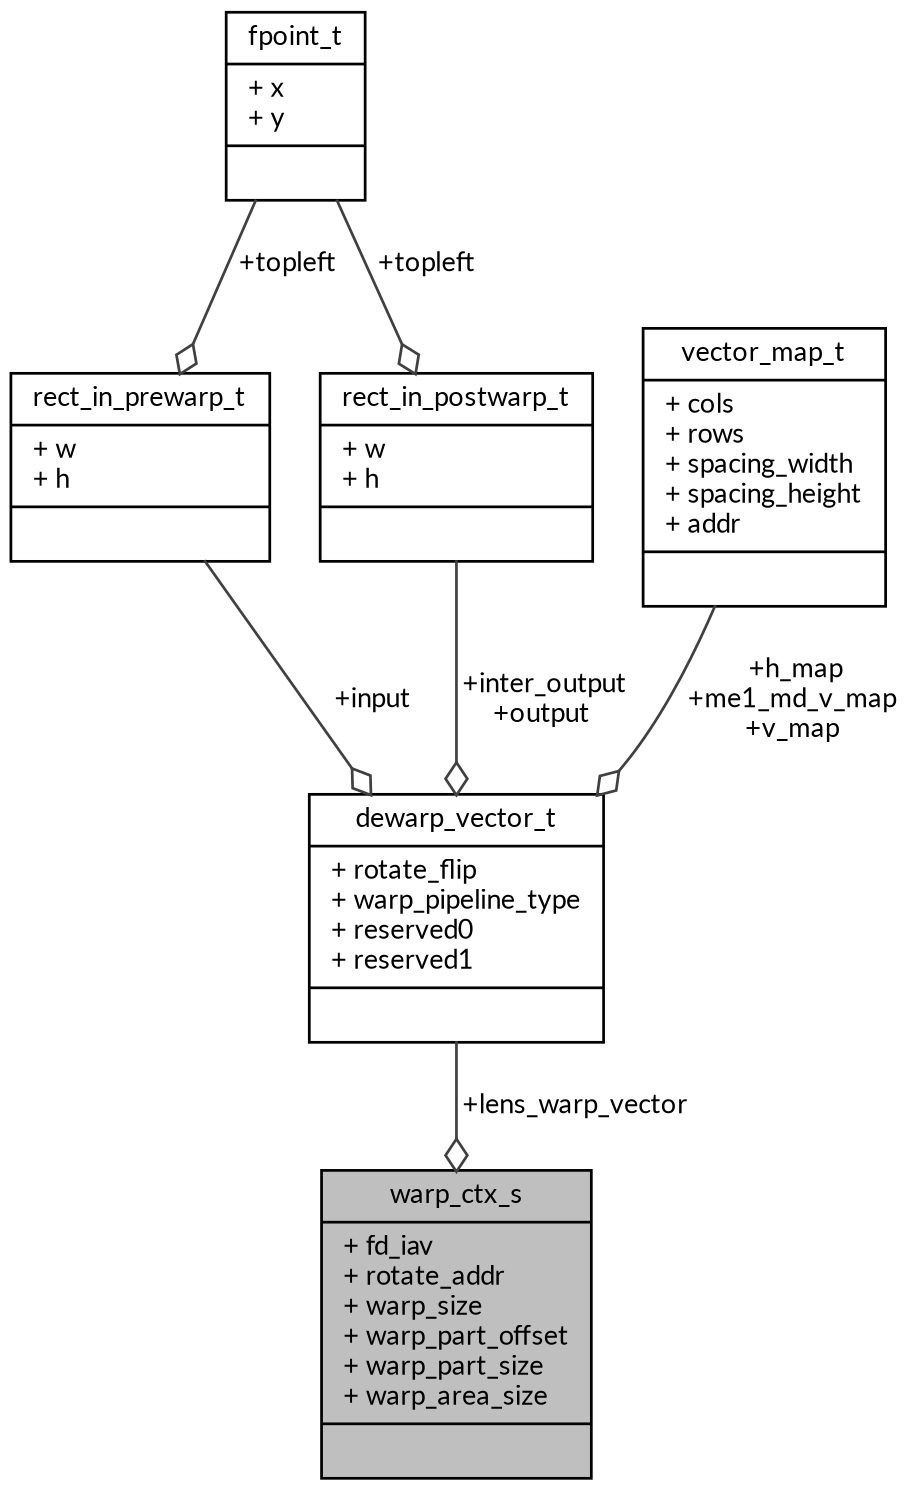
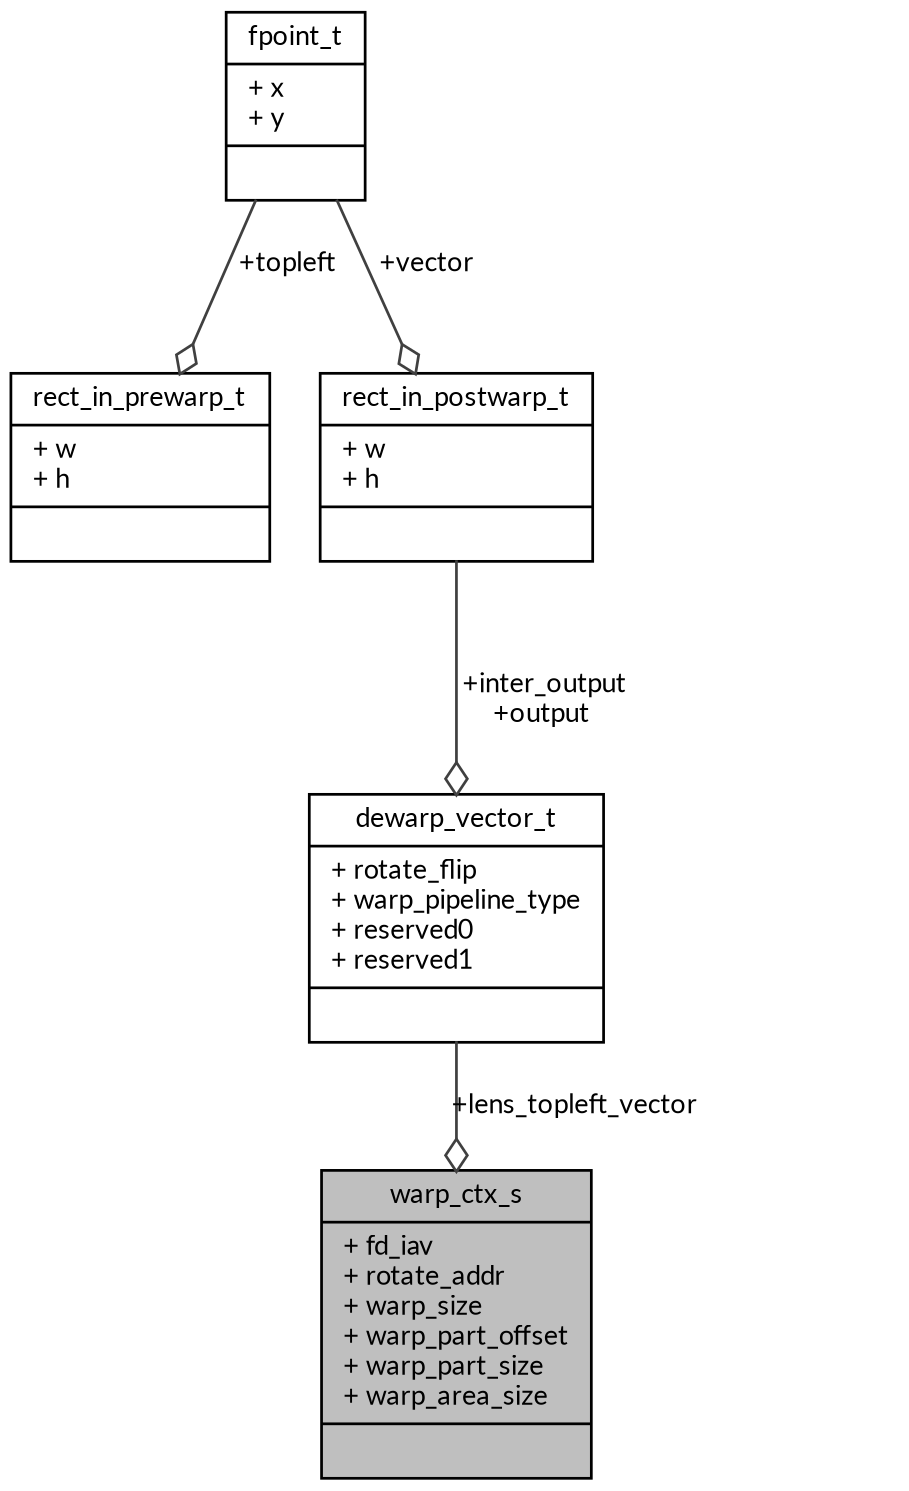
edge "fpoint_t" -> "rect_in_postwarp_t": label " +topleft" -> " +vector"
node "vector_map_t": removed
edge "rect_in_prewarp_t" -> "dewarp_vector_t": removed, label "+input"
edge "dewarp_vector_t" -> "warp_ctx_s": label " +lens_warp_vector" -> " +lens_topleft_vector"
